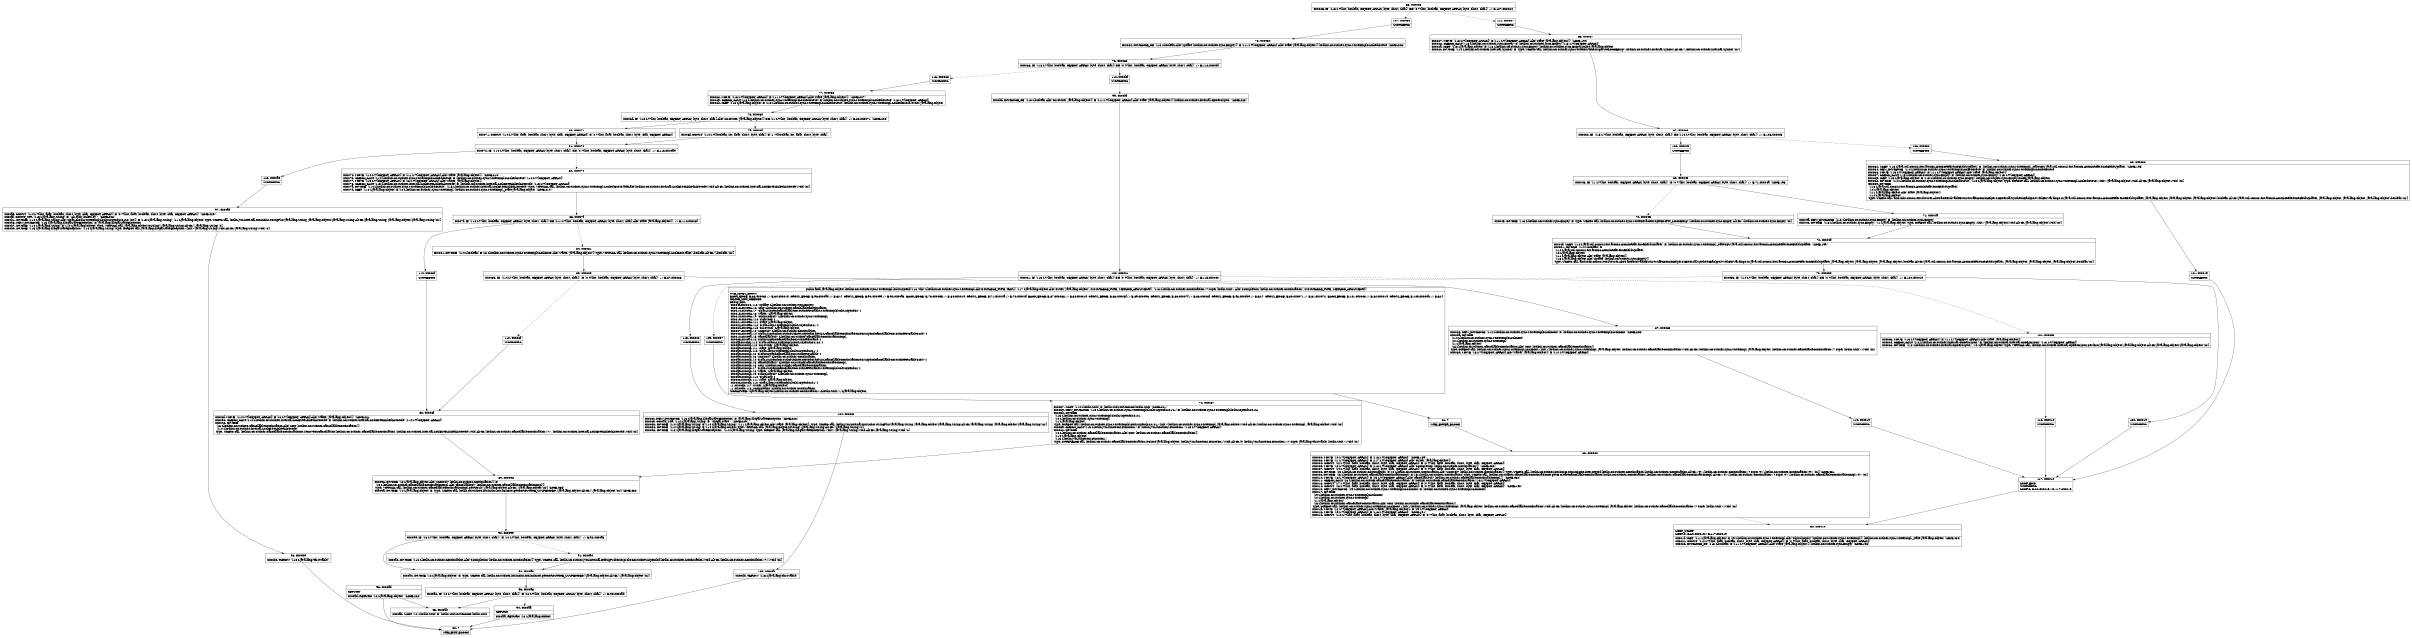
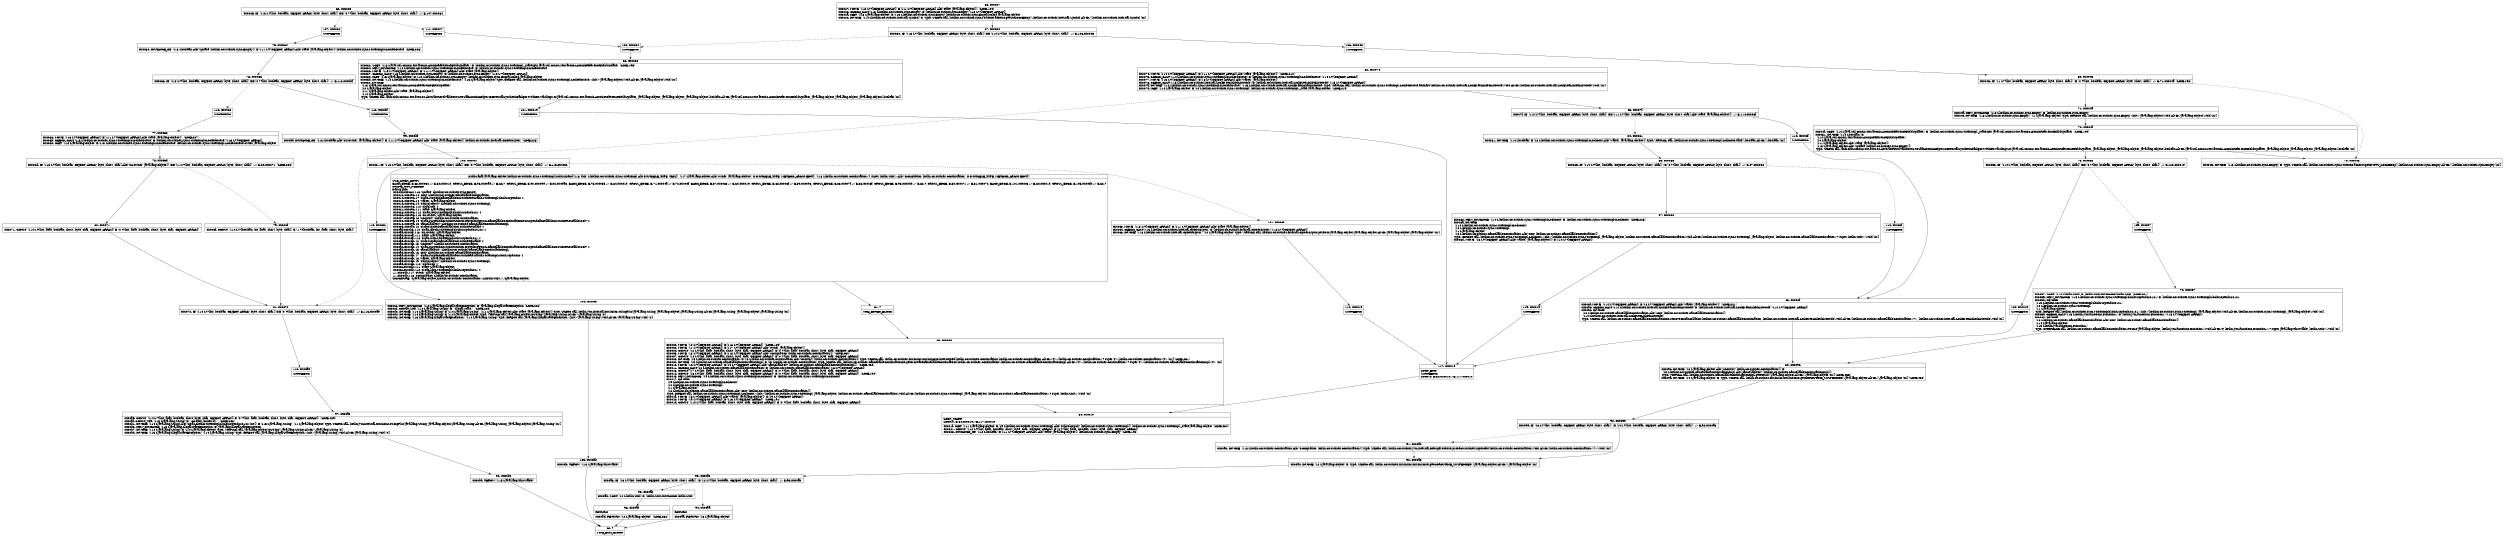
edge "111: 0x0027" -> "66: 0x0027": now "111: 0x0027" -> "108: 0x0032"
edge "112: 0x00bf" -> "99: 0x00bf": style dashed -> solid
edge "81: 0x0072" -> "82: 0x0074": reversed
edge "70: 0x0045" -> "72: 0x004f": reversed
edge "63: 0x0000" -> "64: 0x001e": style dashed -> solid
edge "96: 0x00ad" -> "95: 0x00ab": reversed
